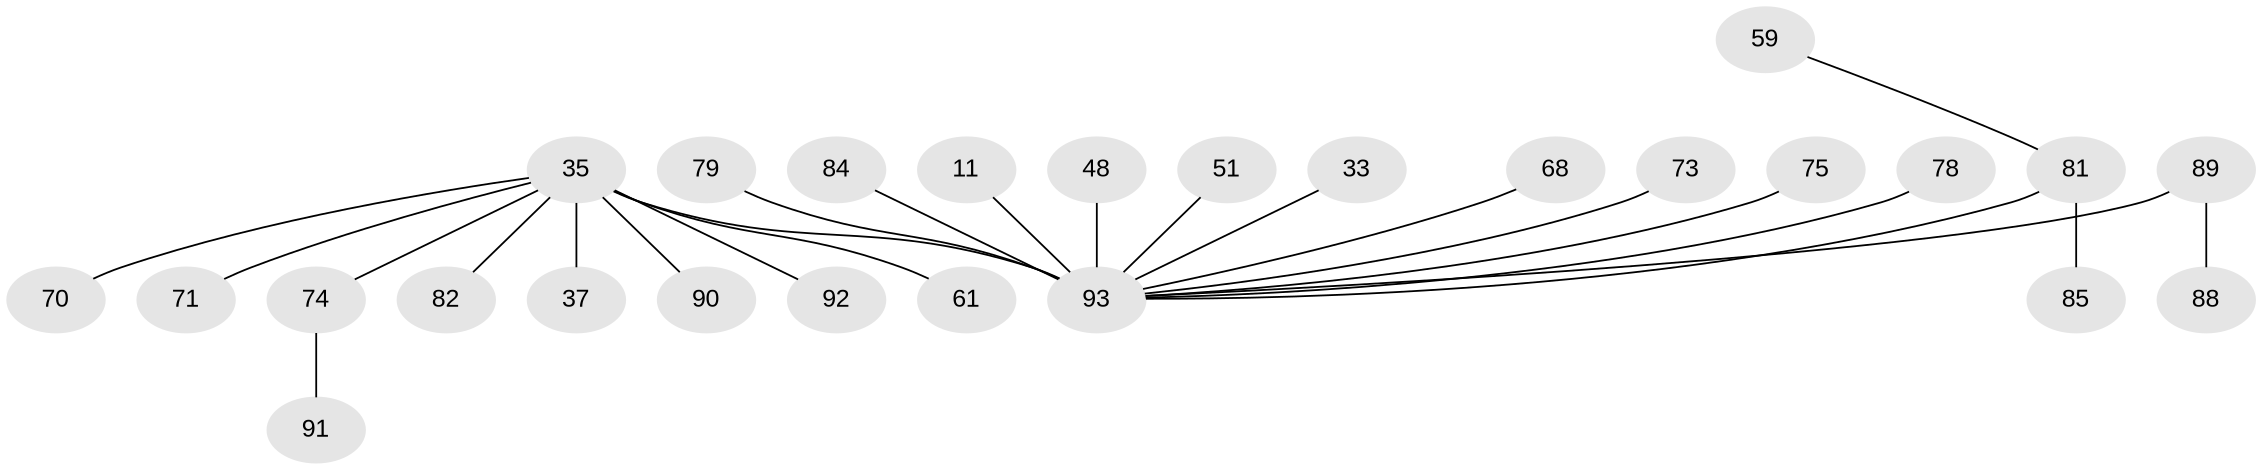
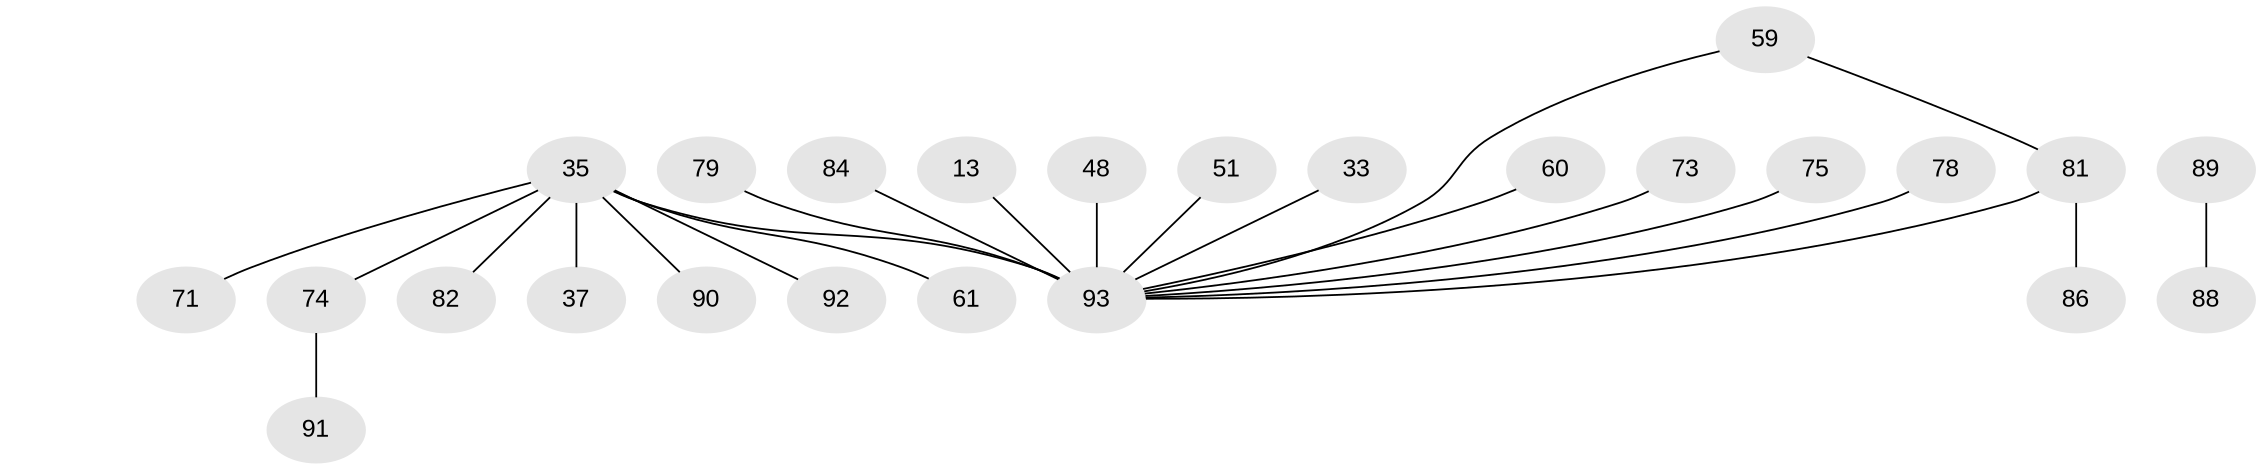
node "11": label "11" -> "13"
node "68": label "68" -> "60"
edge "89" -- "93": now "59" -- "93"
node "70": removed
node "85": label "85" -> "86"
